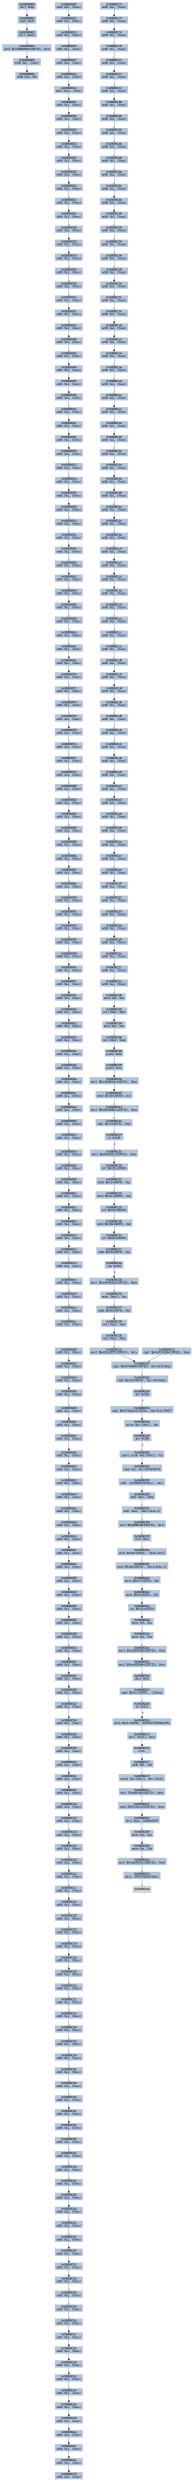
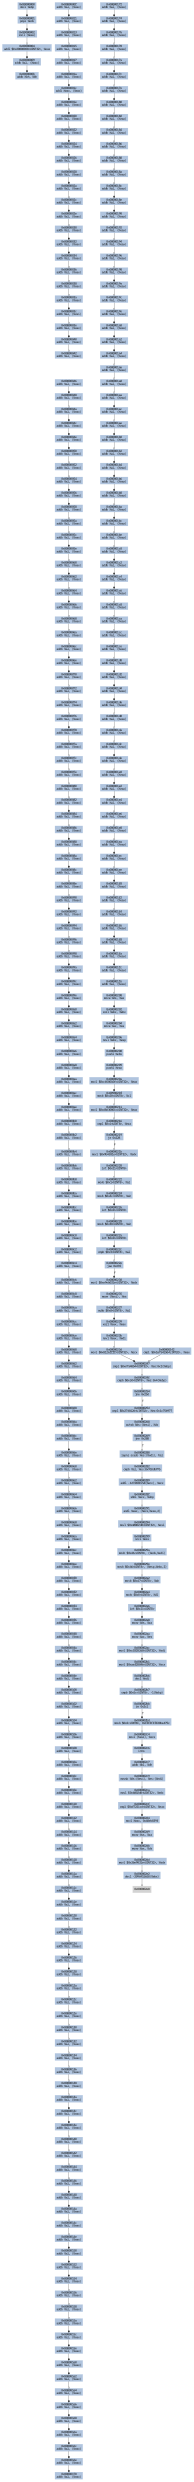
node "0x00000044 addb %al, (%eax)": removed
edge "0x00000216 cmpl $0x1<UINT8>, %eax" -> "0x00000219 je 0x228": arrowhead odot -> diamond
node "0x000000ce addb %al, (%eax)": added
